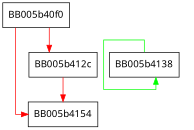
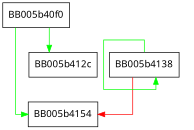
edge "BB005b40f0" -> "BB005b412c": color red -> green
edge "BB005b40f0" -> "BB005b4154": color red -> green
edge "BB005b412c" -> "BB005b4154": now "BB005b4138" -> "BB005b4154"
